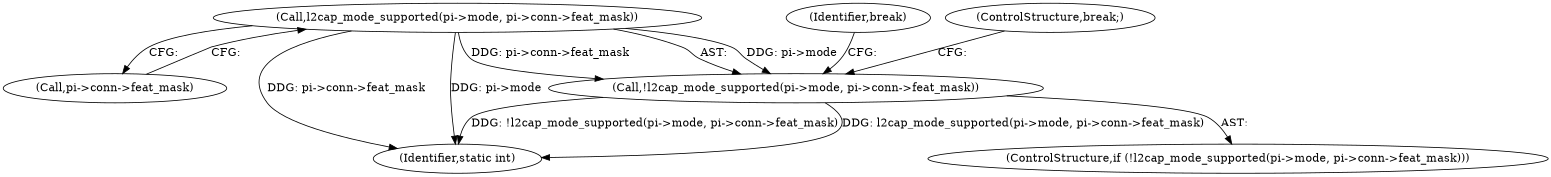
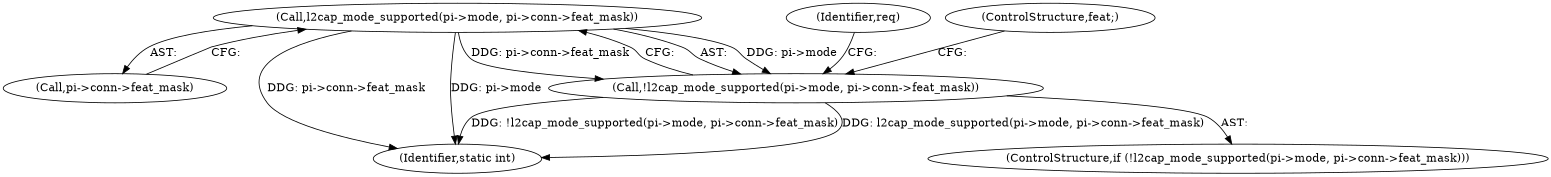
node "(Identifier,break)": label "(Identifier,break)" -> "(Identifier,req)"
node "(ControlStructure,break;)": label "(ControlStructure,break;)" -> "(ControlStructure,feat;)"
edge "(Call,l2cap_mode_supported(pi->mode, pi->conn->feat_mask))" -> "(Call,pi->conn->feat_mask)": label "CFG: " -> "AST: "
edge "(Call,!l2cap_mode_supported(pi->mode, pi->conn->feat_mask))" -> "(Call,l2cap_mode_supported(pi->mode, pi->conn->feat_mask))": added, label "CFG:"
